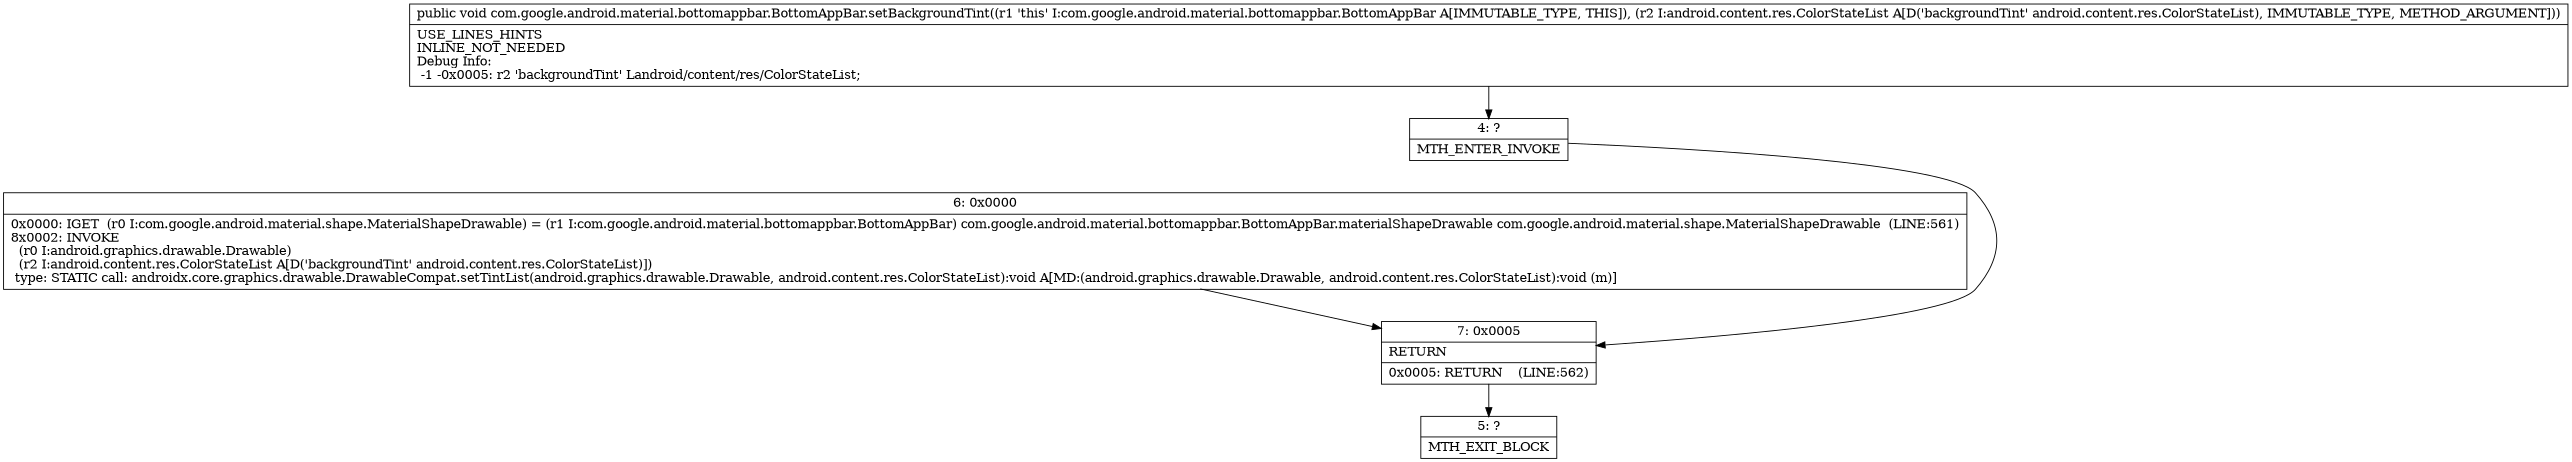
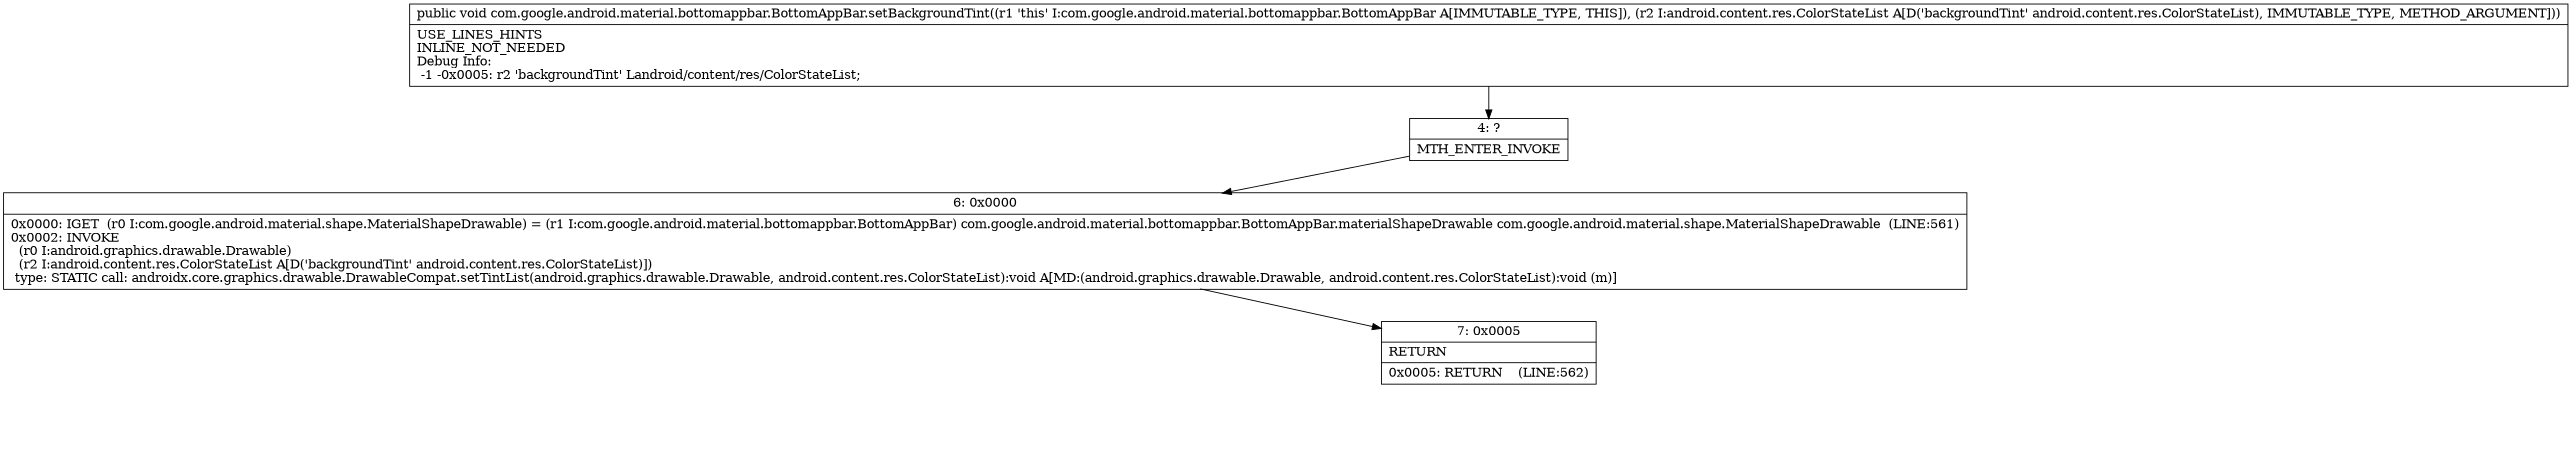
edge "4: ?" -> "7: 0x0005": now "4: ?" -> "6: 0x0000"
node "6: 0x0000": text "8x0002: INVOKE" -> "0x0002: INVOKE"
node "5: ?": removed
